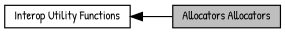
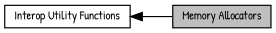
node "Allocators Allocators": label "Allocators Allocators" -> "Memory Allocators"
